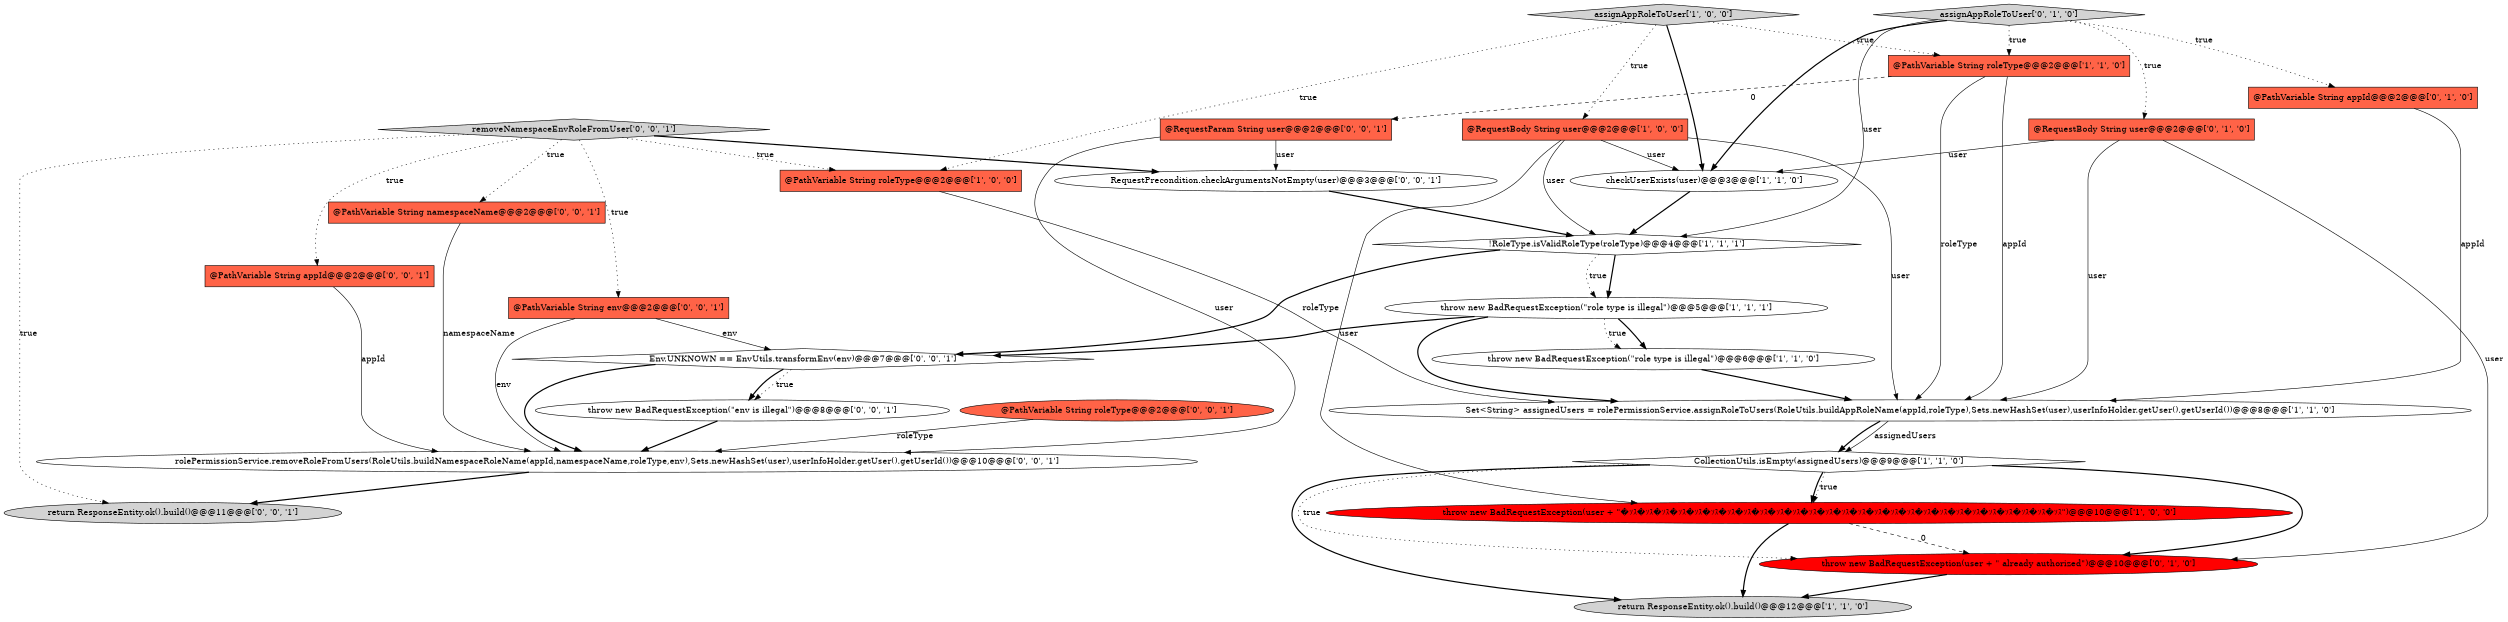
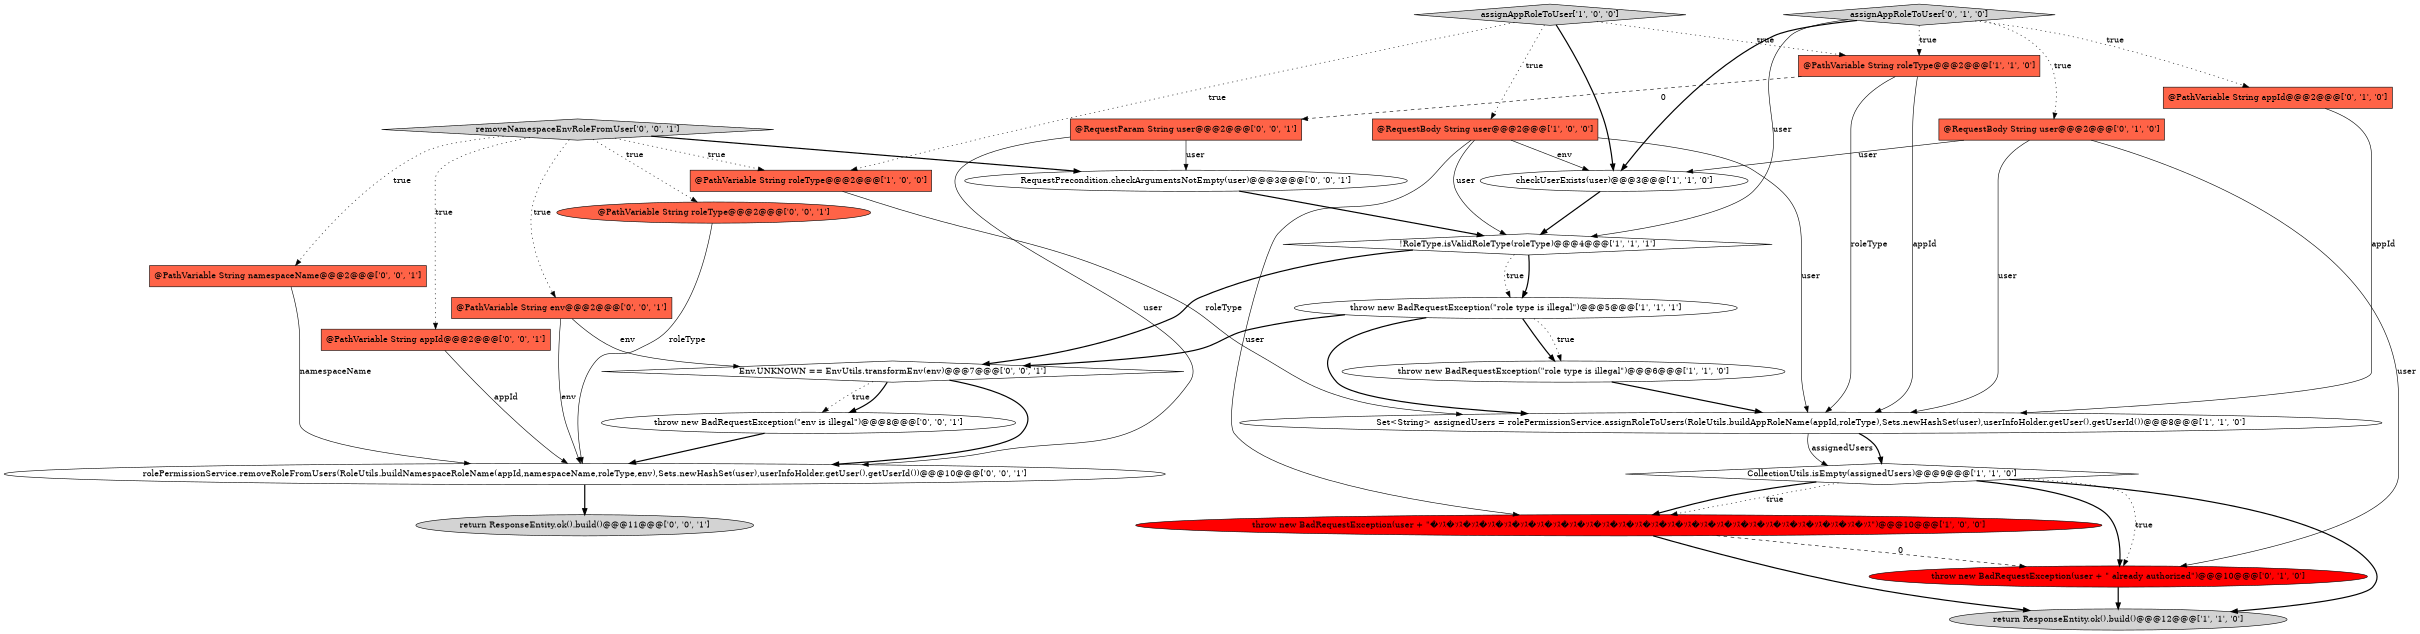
edge "@RequestBody String user@@@2@@@['1', '0', '0']" -> "checkUserExists(user)@@@3@@@['1', '1', '0']": label "user" -> "env"
edge "removeNamespaceEnvRoleFromUser['0', '0', '1']" -> "return ResponseEntity.ok().build()@@@11@@@['0', '0', '1']": now "removeNamespaceEnvRoleFromUser['0', '0', '1']" -> "@PathVariable String roleType@@@2@@@['0', '0', '1']"
